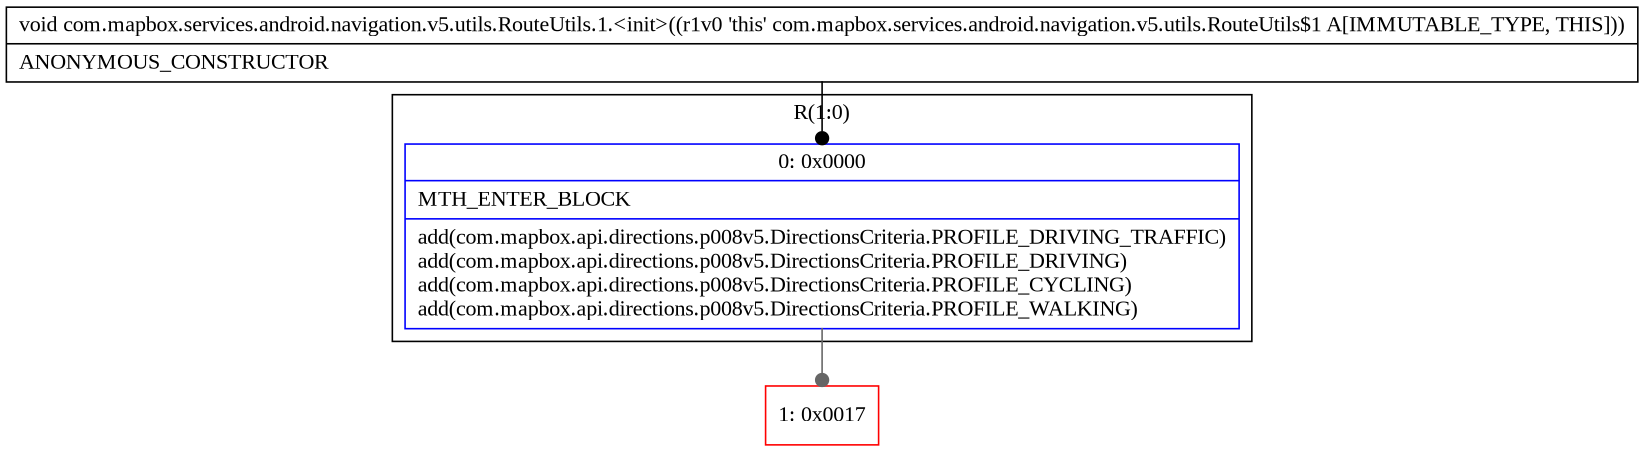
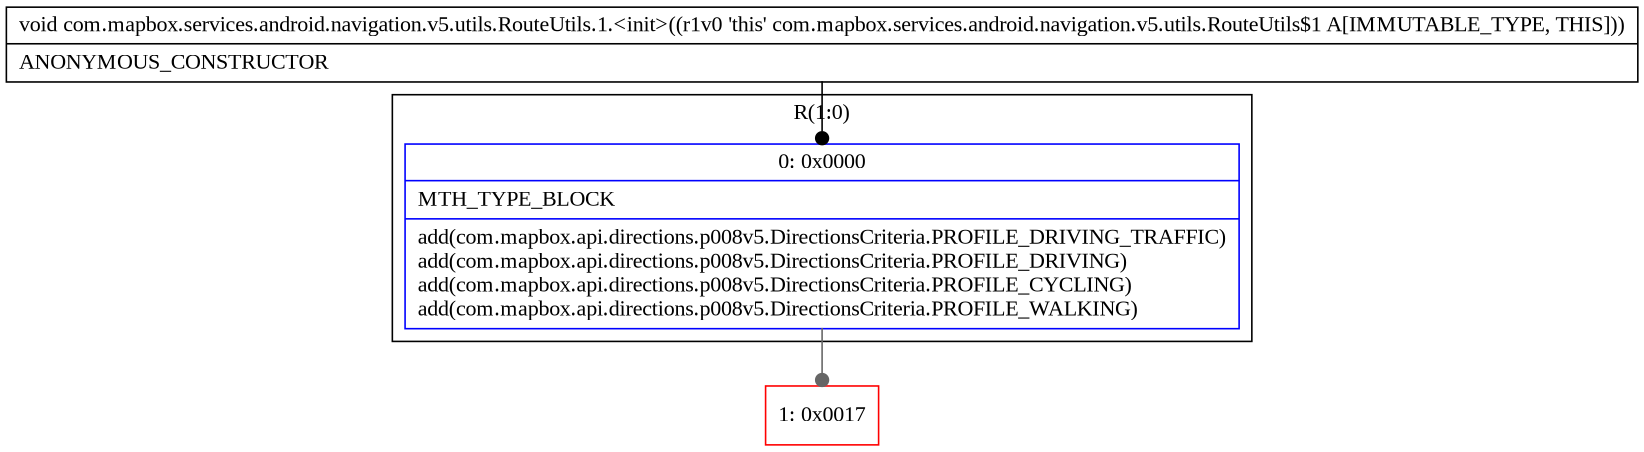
node "0: 0x0000": text "MTH_ENTER_BLOCK" -> "MTH_TYPE_BLOCK"
